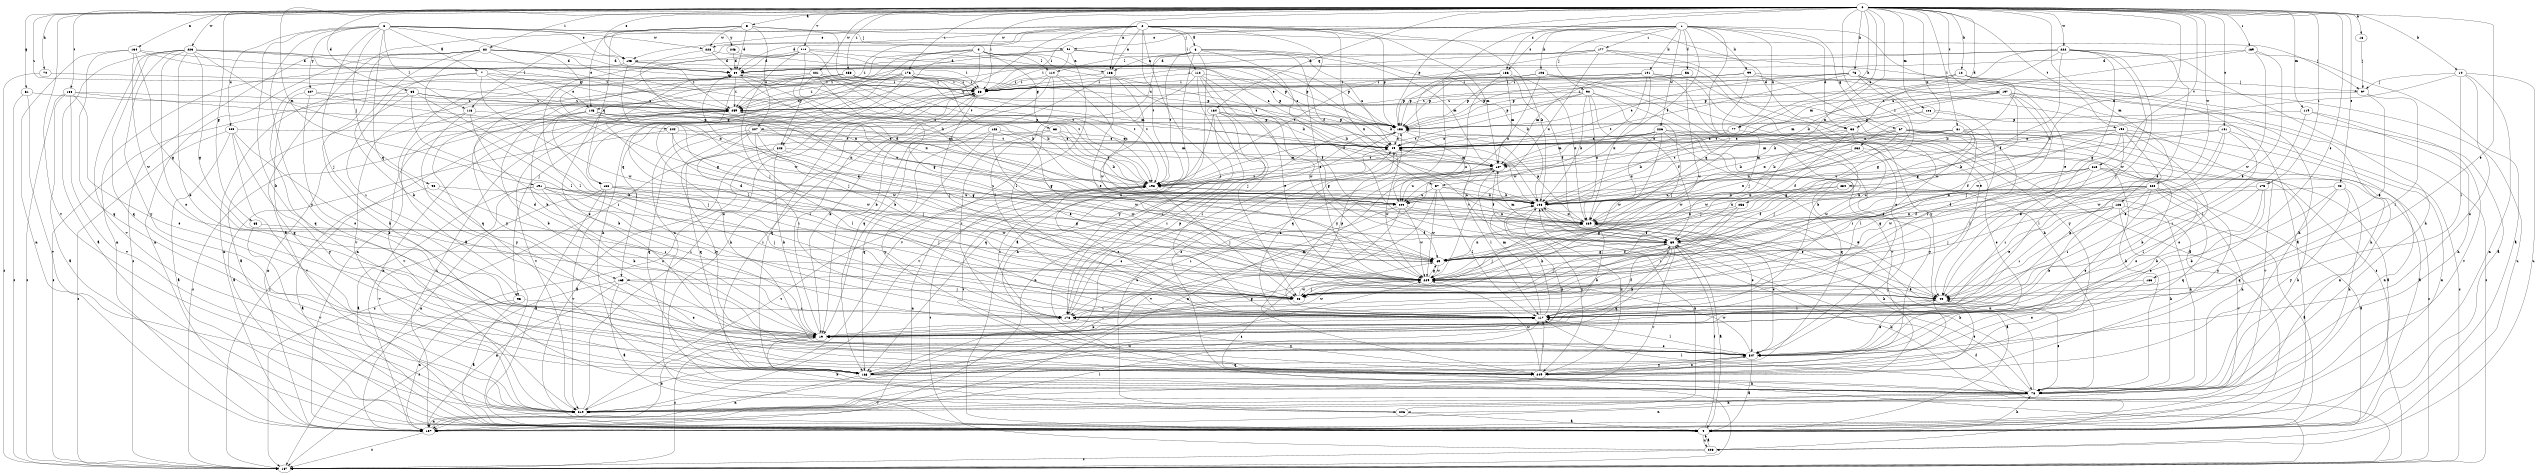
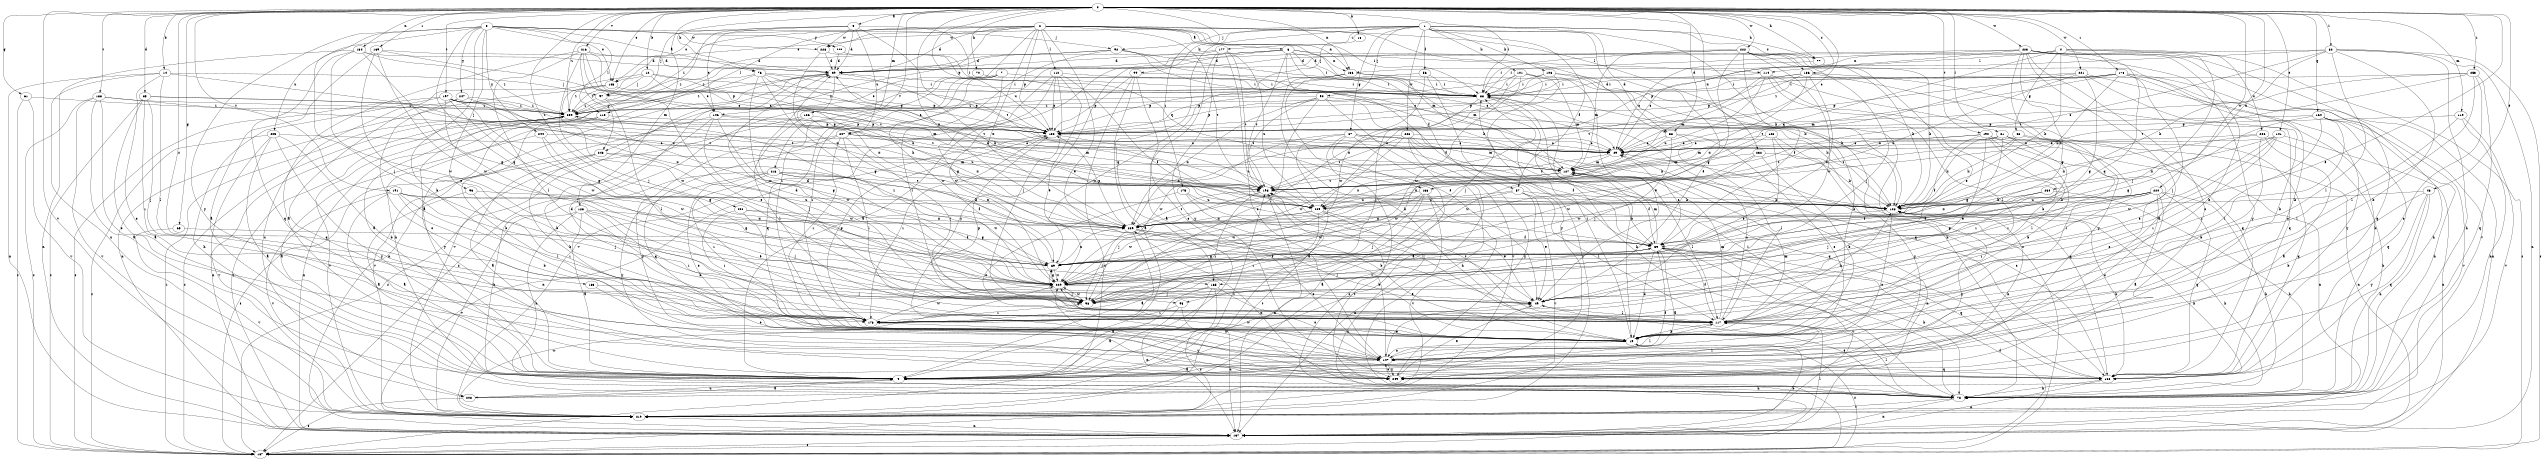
edge "3" -> "7": now "3" -> "76"
edge "77" -> "98": removed, label "j"
node "547": label "547" -> "147"
edge "78" -> "206": reversed
